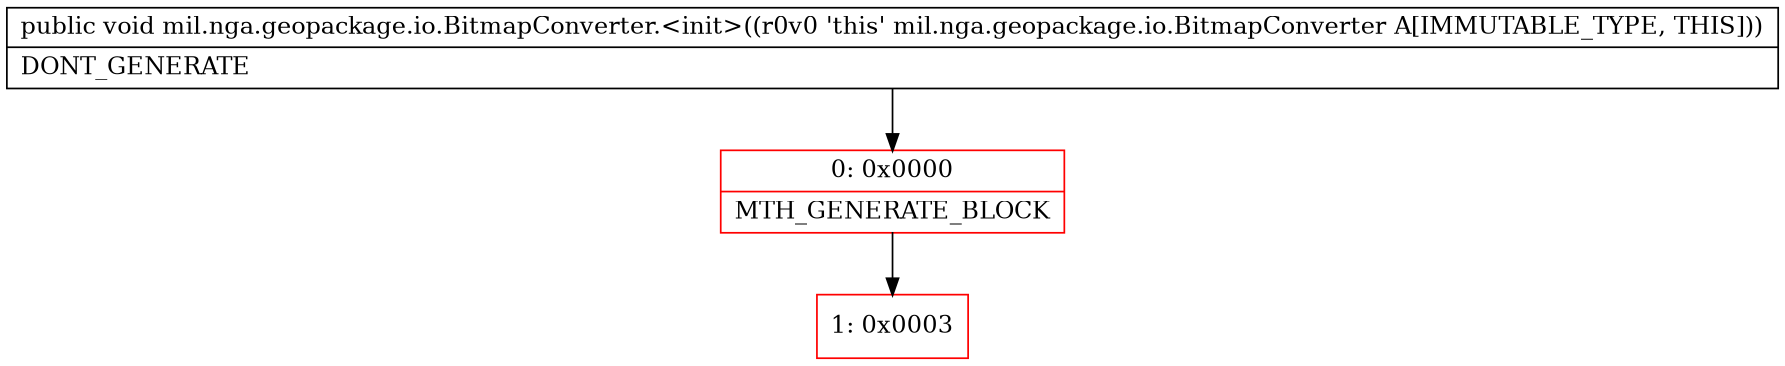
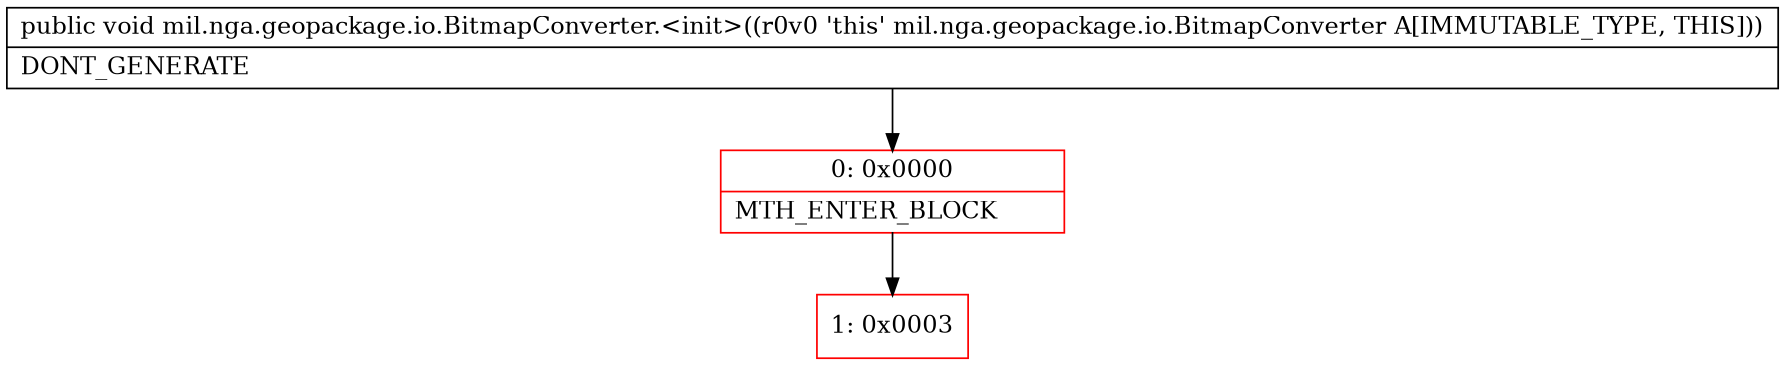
node "0: 0x0000": text "MTH_GENERATE_BLOCK" -> "MTH_ENTER_BLOCK"
